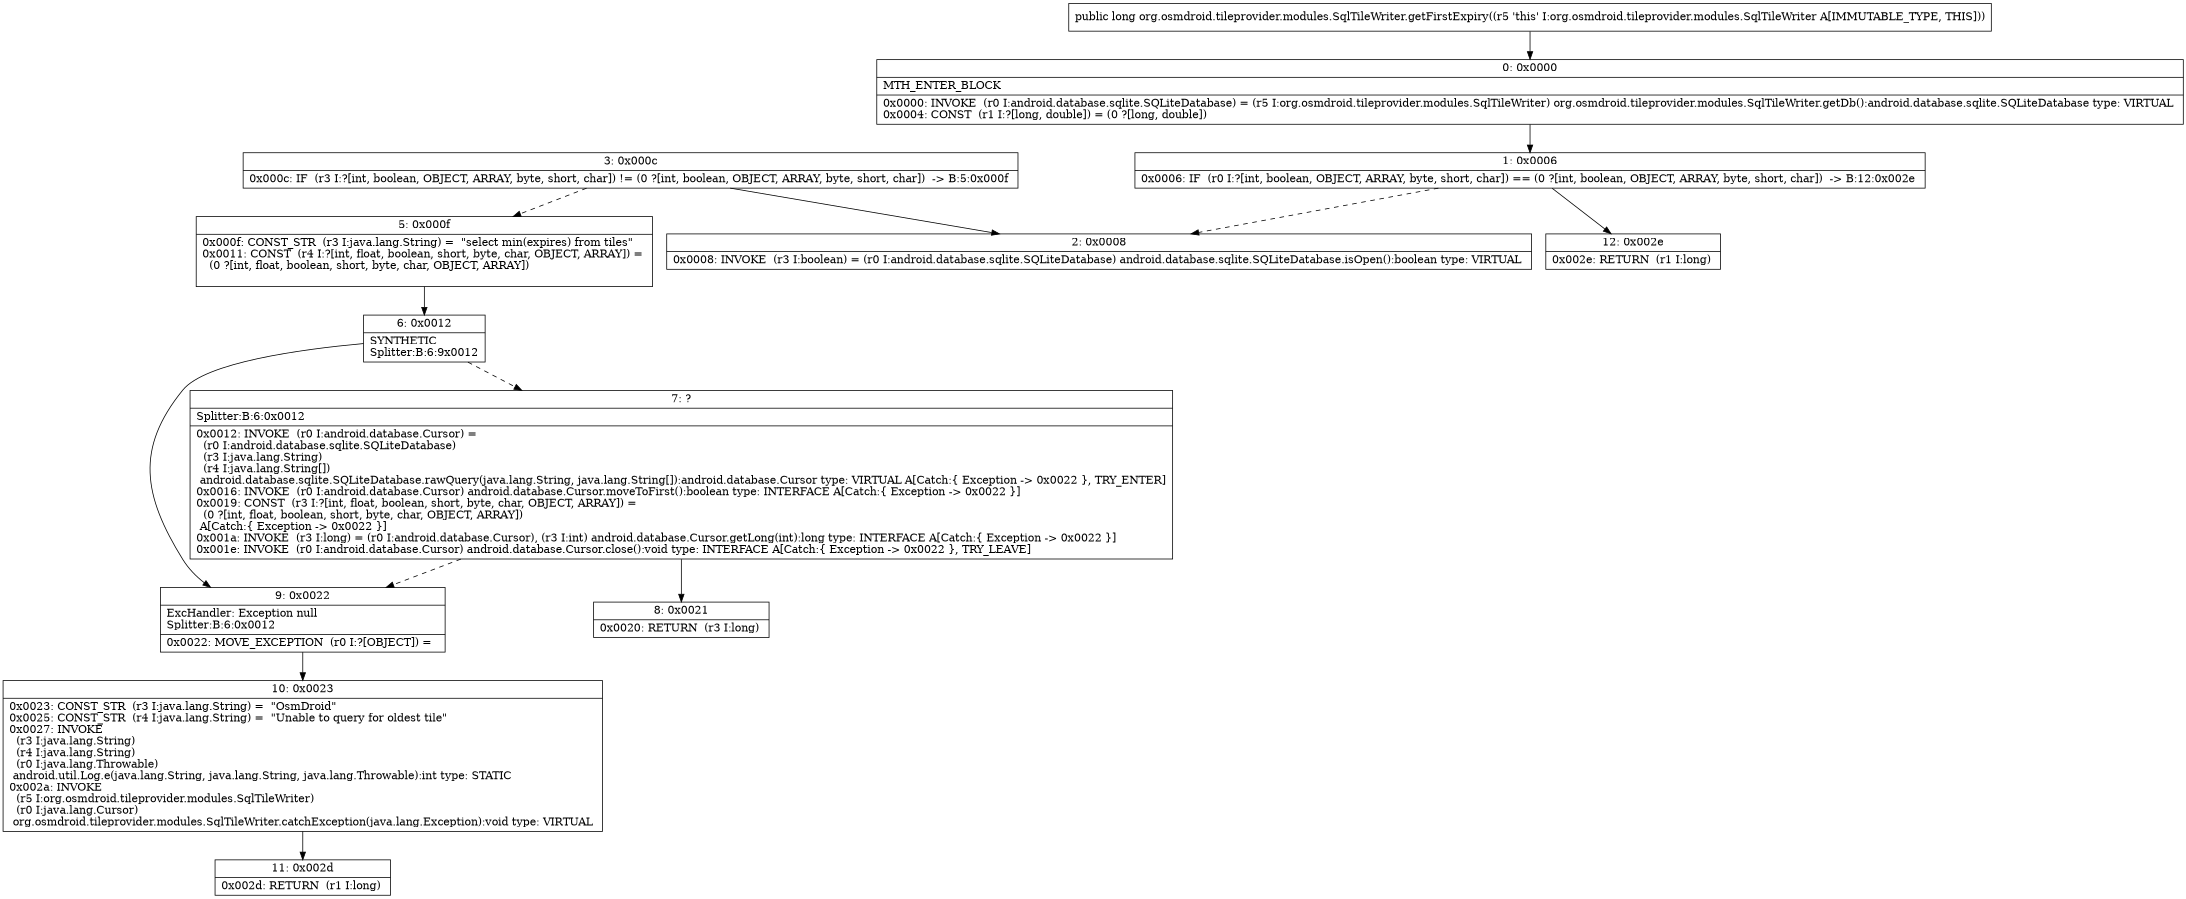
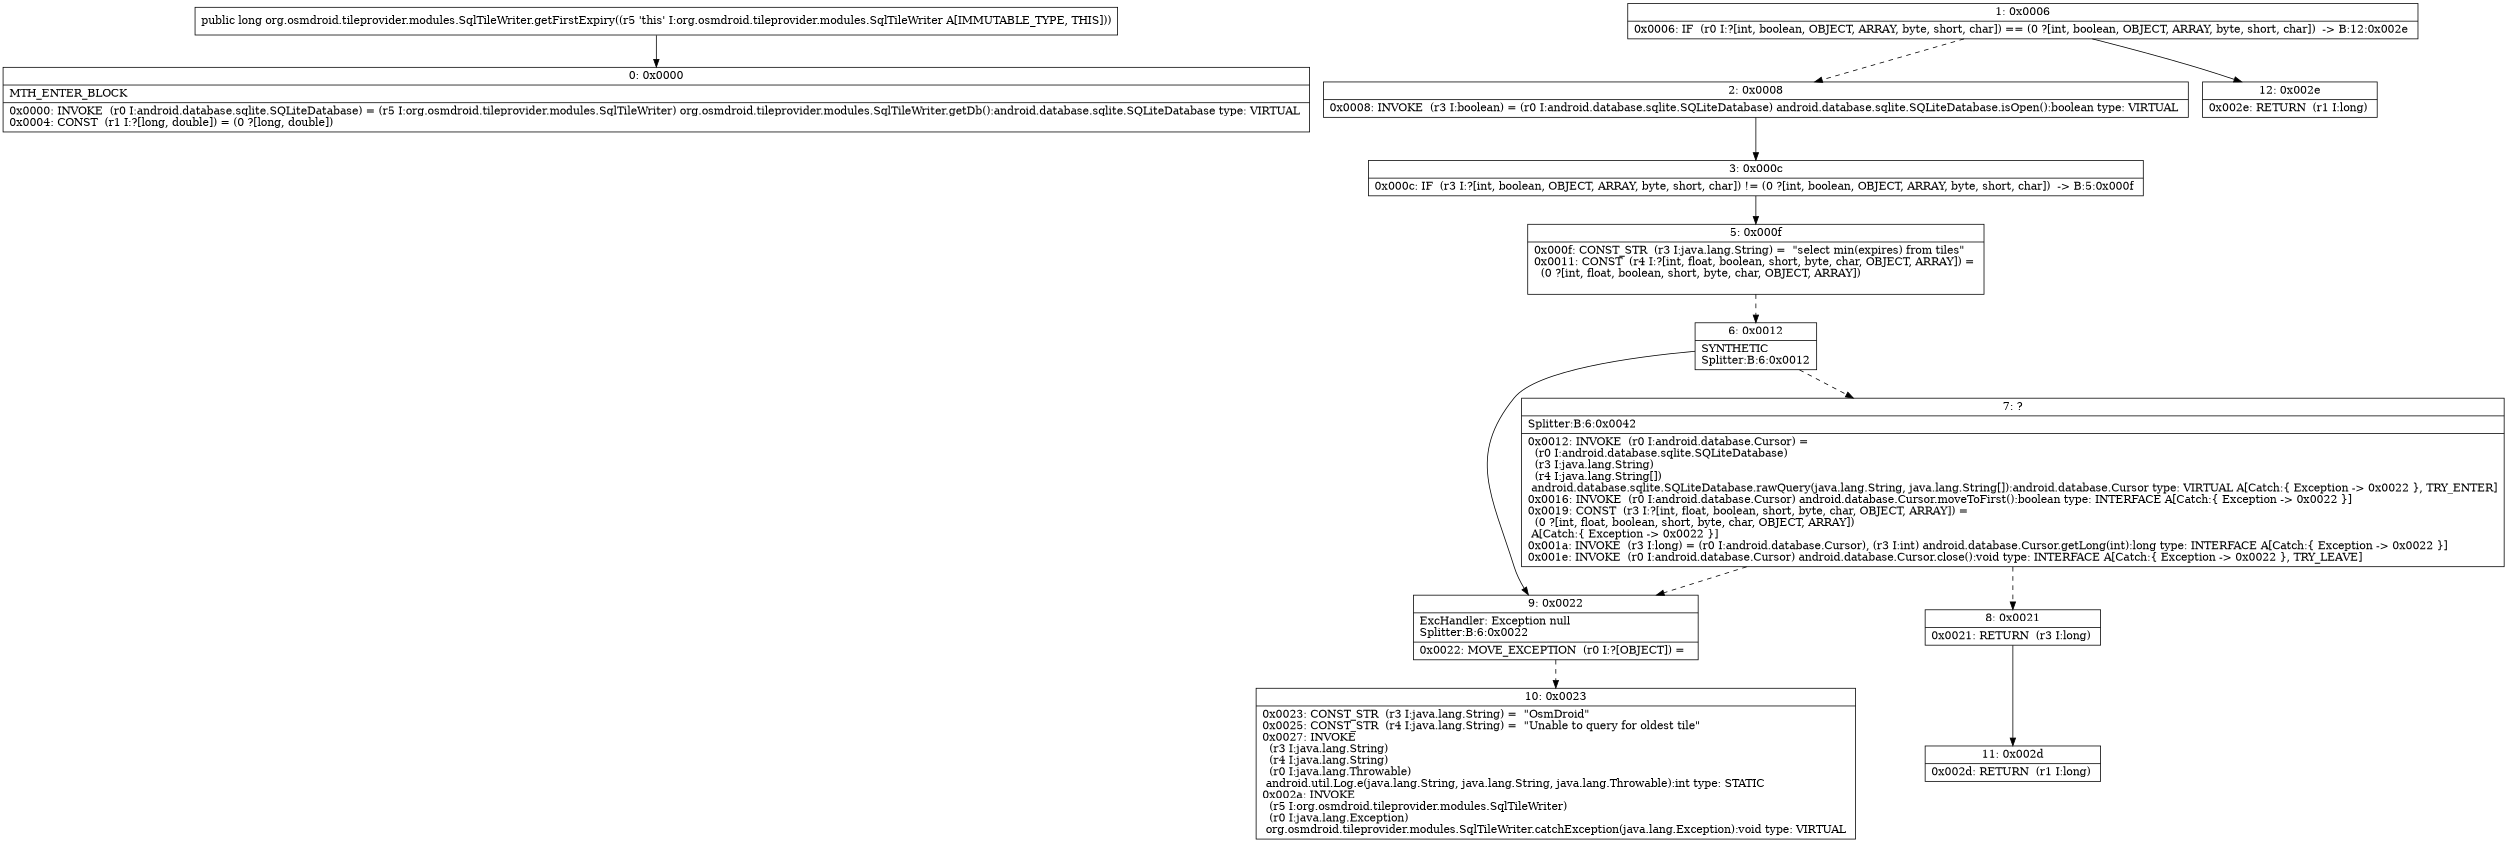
edge "0: 0x0000" -> "1: 0x0006": removed
edge "3: 0x000c" -> "5: 0x000f": style dashed -> solid
edge "3: 0x000c" -> "2: 0x0008": reversed
edge "5: 0x000f" -> "6: 0x0012": style solid -> dashed
node "6: 0x0012": text "Splitter:B:6:9x0012" -> "Splitter:B:6:0x0012"
node "7: ?": text "Splitter:B:6:0x0012" -> "Splitter:B:6:0x0042"
edge "7: ?" -> "8: 0x0021": style solid -> dashed
node "9: 0x0022": text "Splitter:B:6:0x0012" -> "Splitter:B:6:0x0022"
node "8: 0x0021": text "0x0020: RETURN  (r3 I:long)" -> "0x0021: RETURN  (r3 I:long)"
edge "9: 0x0022" -> "10: 0x0023": style solid -> dashed
node "10: 0x0023": text "(r0 I:java.lang.Cursor)" -> "(r0 I:java.lang.Exception)"
edge "10: 0x0023" -> "11: 0x002d": now "8: 0x0021" -> "11: 0x002d"
